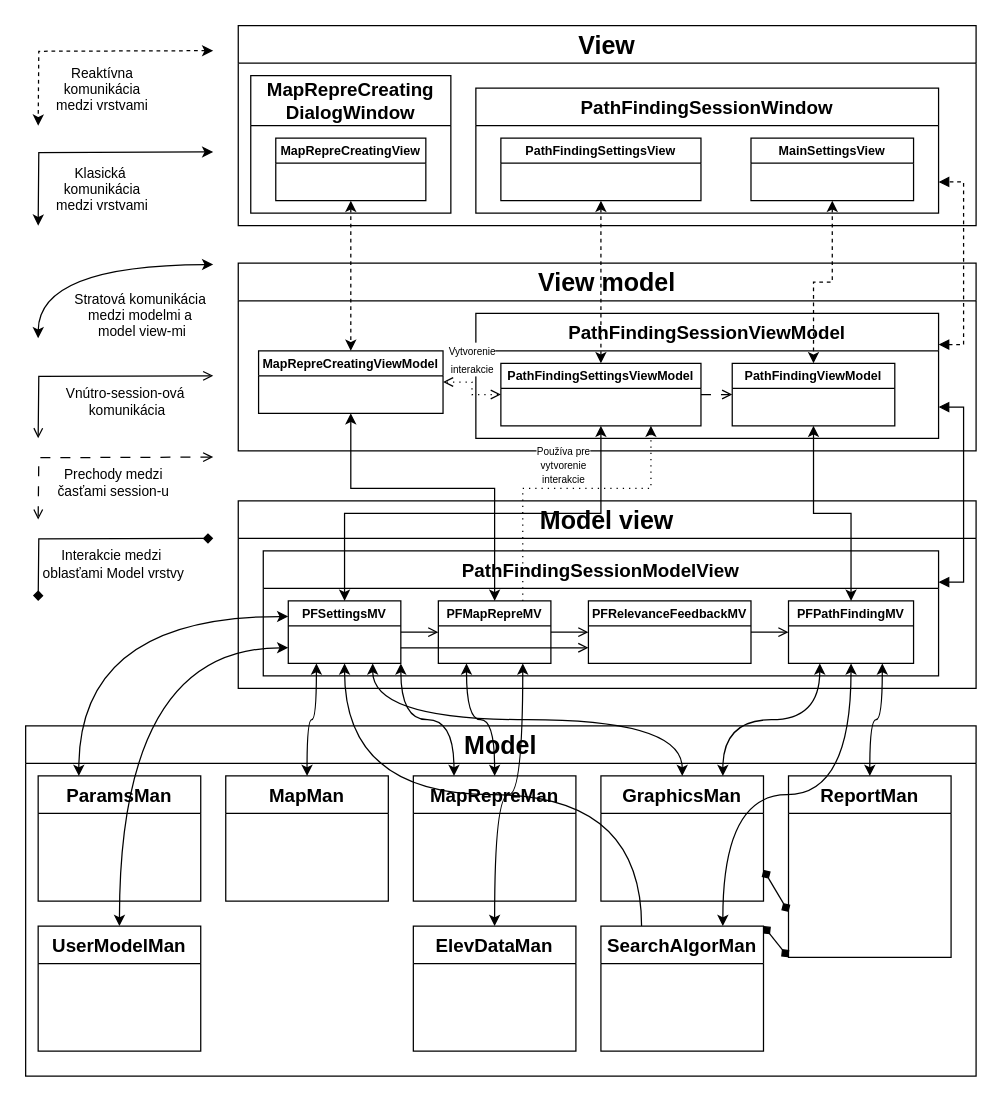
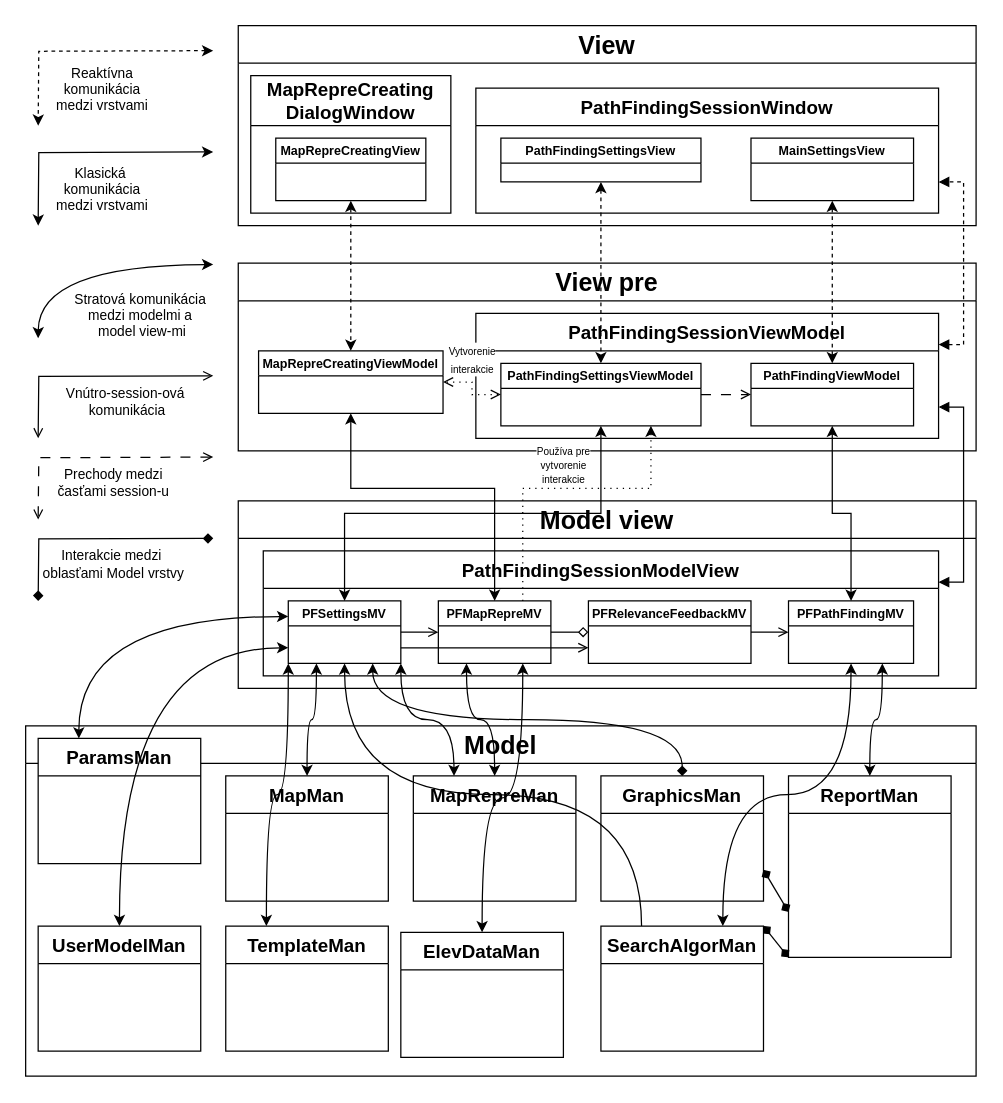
node "PathFindingSettingsView": size 200x63 -> 200x44
node "View model": label "View model" -> "View pre"
node "PathFindingViewModel": moved (813, 394) -> (832, 394)
edge "PFMapRepreMV" -> "PFRelevanceFeedbackMV": arrowhead open -> diamond
edge "PFPathFindingMV" -- "GraphicsMan": removed
edge "PFSettingsMV" -- "GraphicsMan": arrowhead classic -> diamond
edge "PFSettingsMV" -- "TemplateMan": added
node "ParamsMan": moved (119, 838) -> (119, 801)
node "TemplateMan": added
node "ElevDataMan": moved (494, 988) -> (482, 994)
